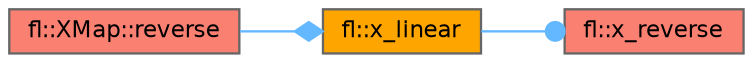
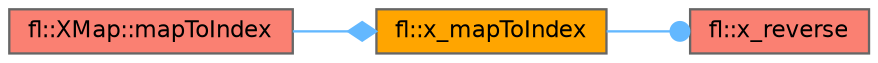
node "fl::XMap::reverse": label "fl::XMap::reverse" -> "fl::XMap::mapToIndex"
node "fl::x_linear": label "fl::x_linear" -> "fl::x_mapToIndex"
